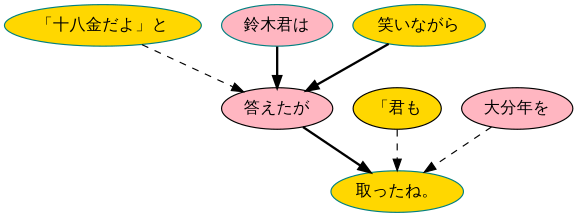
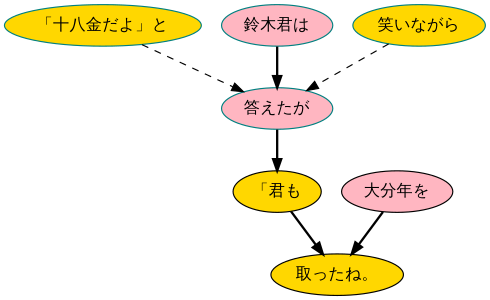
edge "笑いながら" -> "答えたが": style bold -> dashed
node "答えたが": color black -> teal
edge "「君も" -> "取ったね。": style dashed -> bold
edge "答えたが" -> "取ったね。": now "答えたが" -> "「君も"
edge "大分年を" -> "取ったね。": style dashed -> bold
node "取ったね。": color teal -> black
